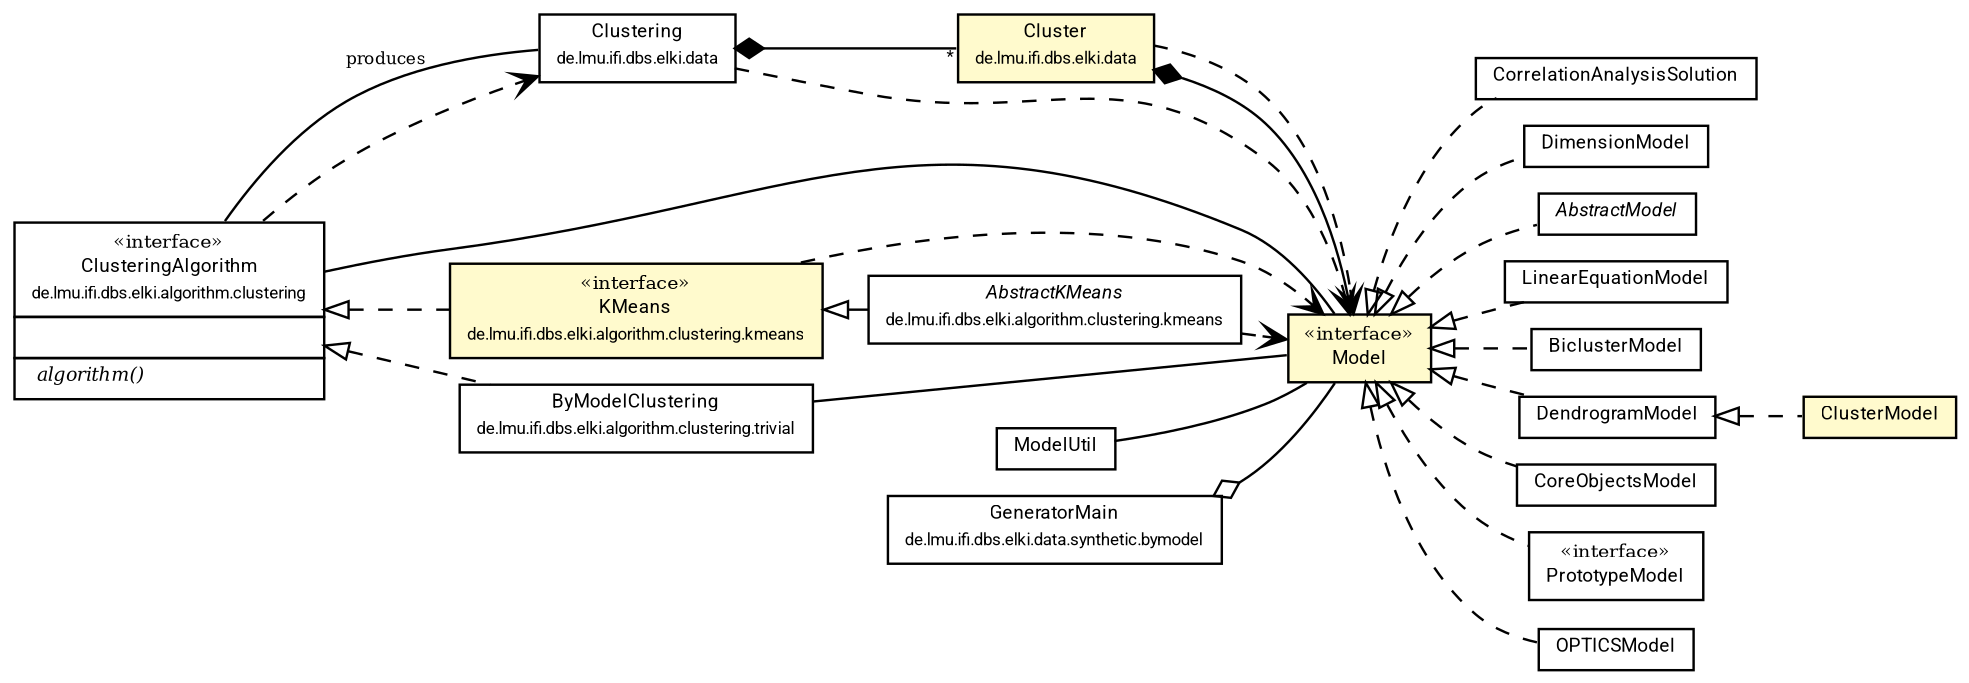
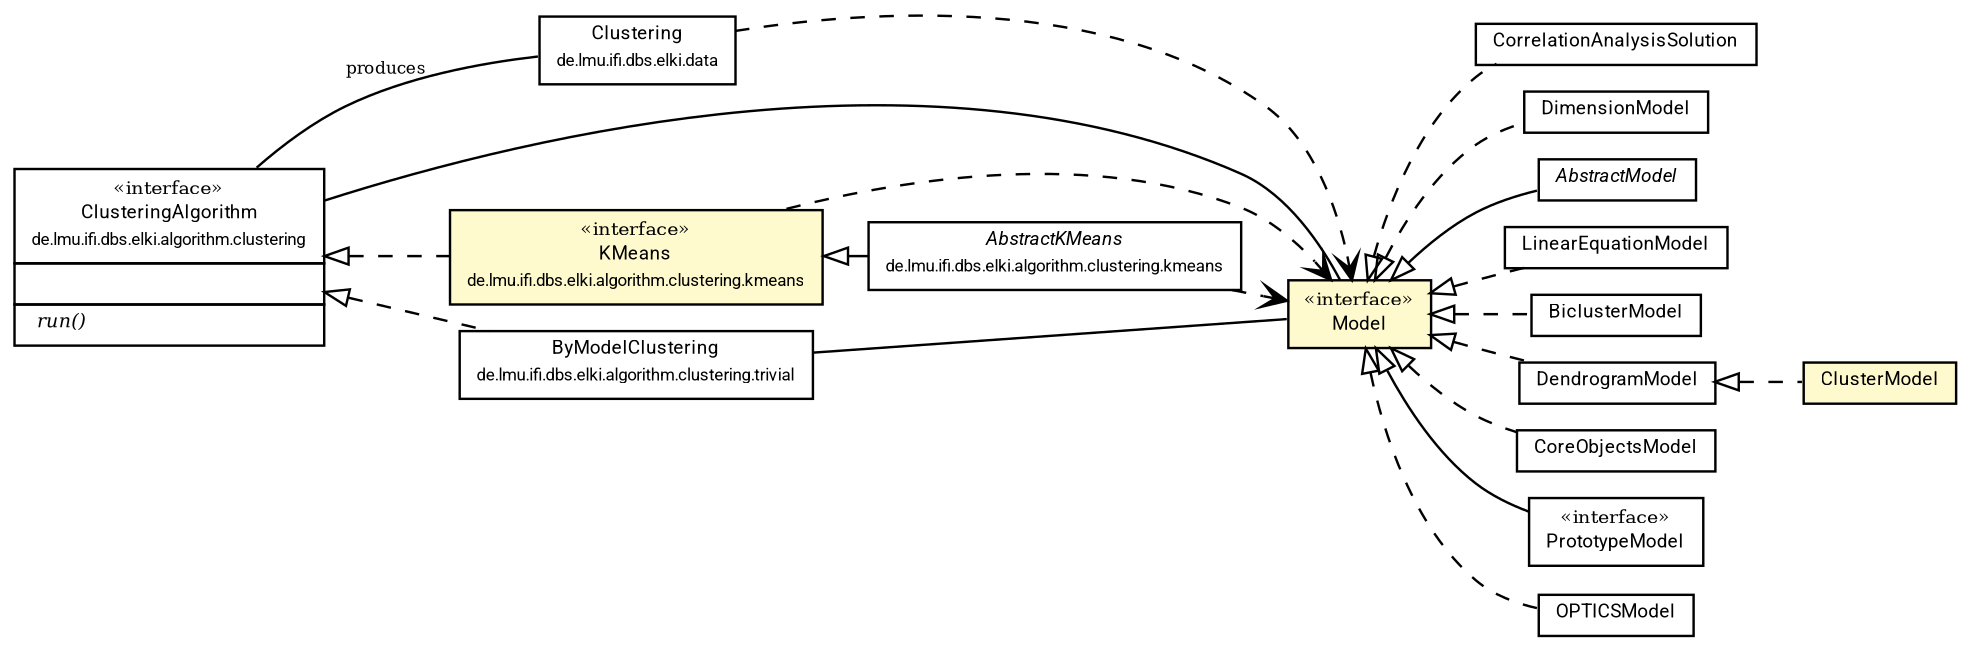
node "Cluster": removed
edge "ClusteringAlgorithm" -> "Clustering": removed
edge "AbstractModel" -> "Model": style dashed -> solid
node "ClusteringAlgorithm": text "algorithm()" -> "run()"
node "ModelUtil": removed
edge "PrototypeModel" -> "Model": style dashed -> solid
node "GeneratorMain": removed
